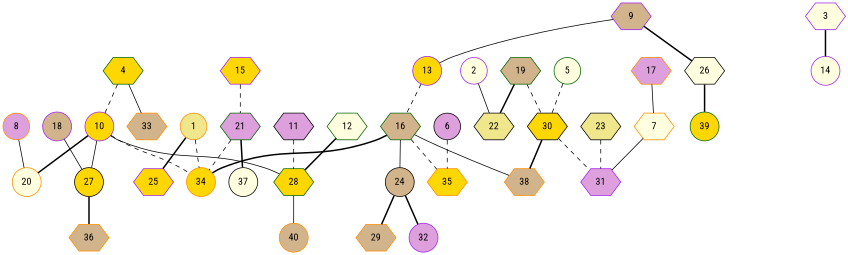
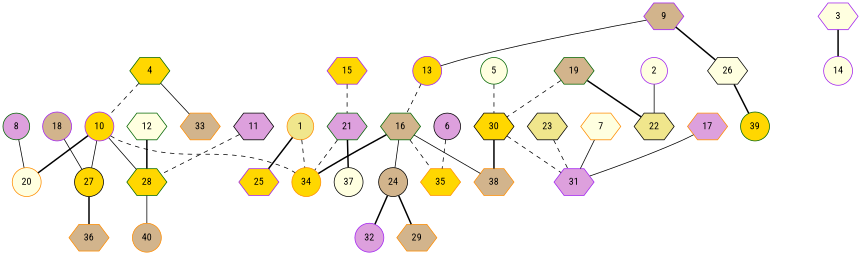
edge "17" -- "7": now "17" -- "31"
node "8": color darkorange -> darkgreen
